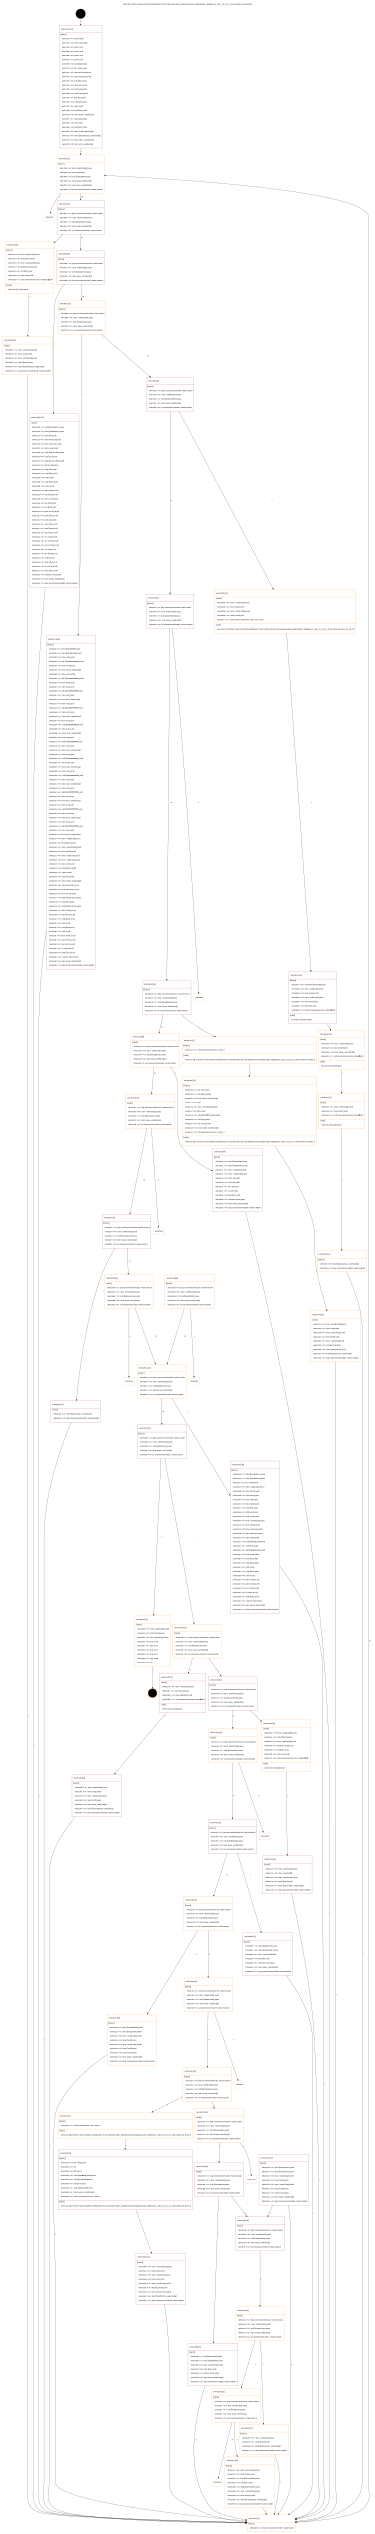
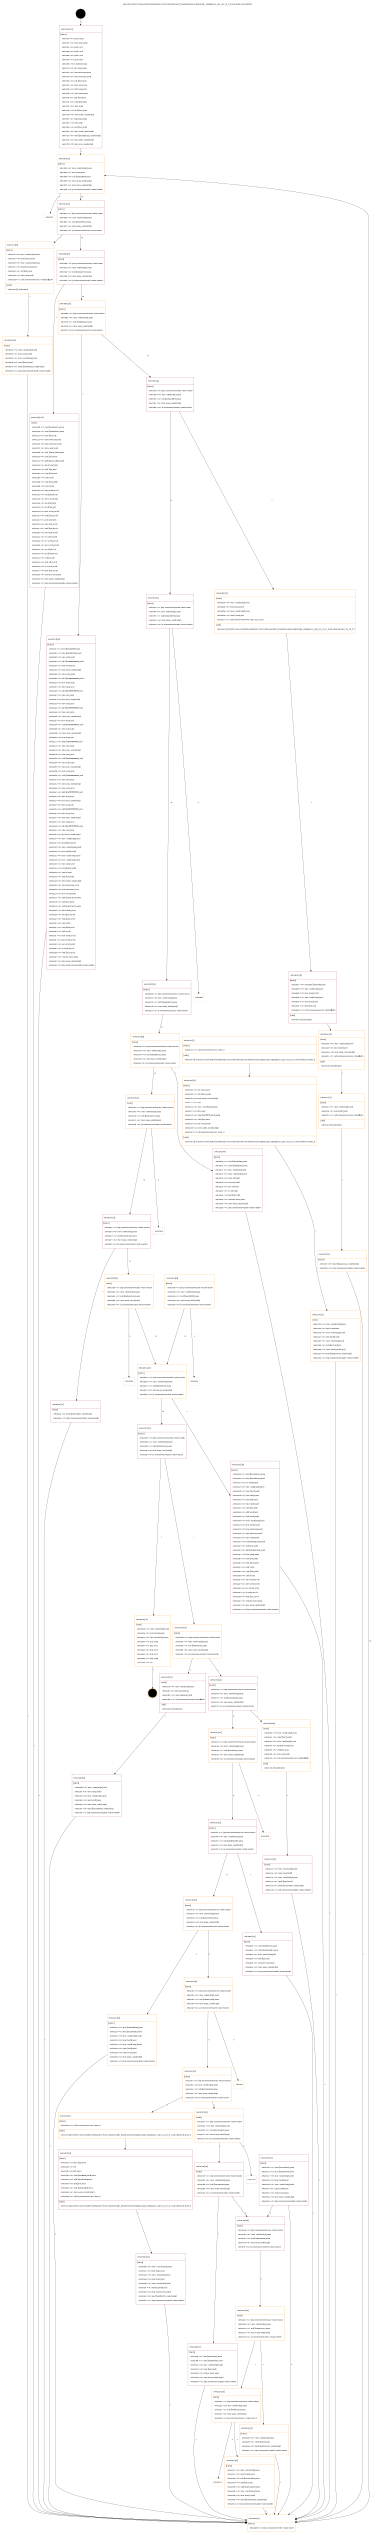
edge "0x40200d [28]" -> "0x402543 [5]": removed, label "1"
